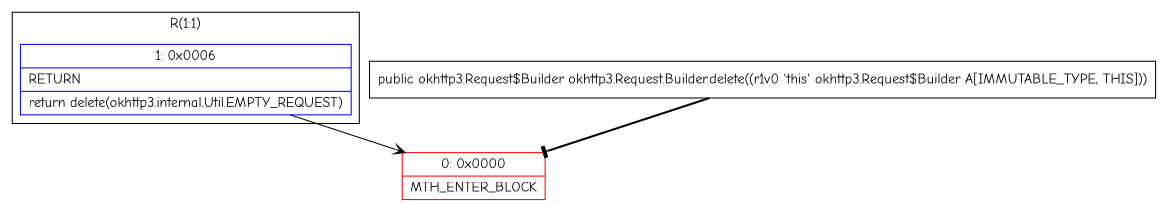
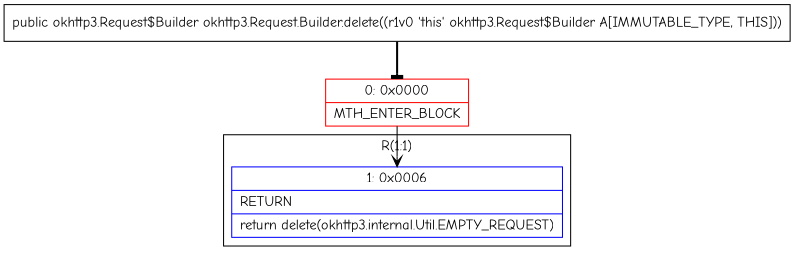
edge "1: 0x0006" -> "0: 0x0000": reversed
